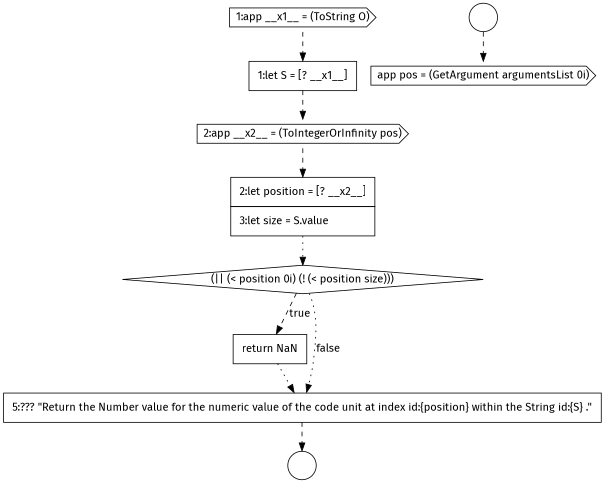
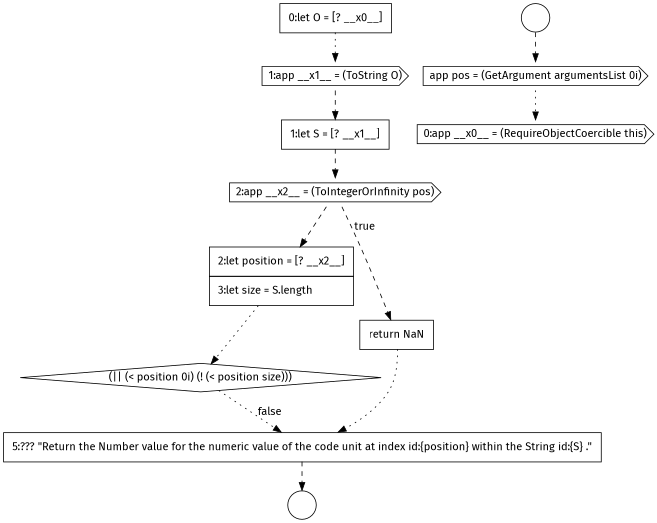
node "0:let O = [? __x0__]": added
node "0:app __x0__ = (RequireObjectCoercible this)": added
node "2:let position = [? __x2__]": text "3:let size = S.value" -> "3:let size = S.length"
edge "(|| (< position 0i) (! (< position size)))" -> "return NaN": now "2:app __x2__ = (ToIntegerOrInfinity pos)" -> "return NaN"
